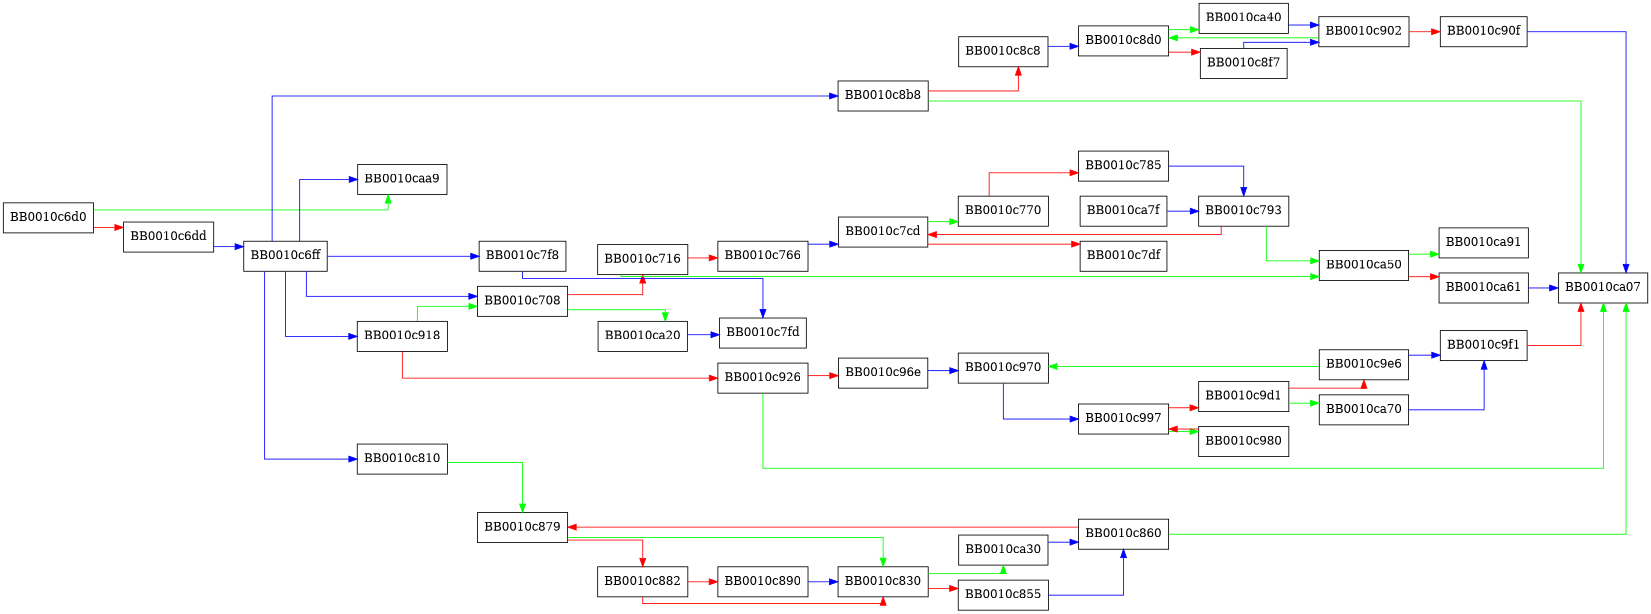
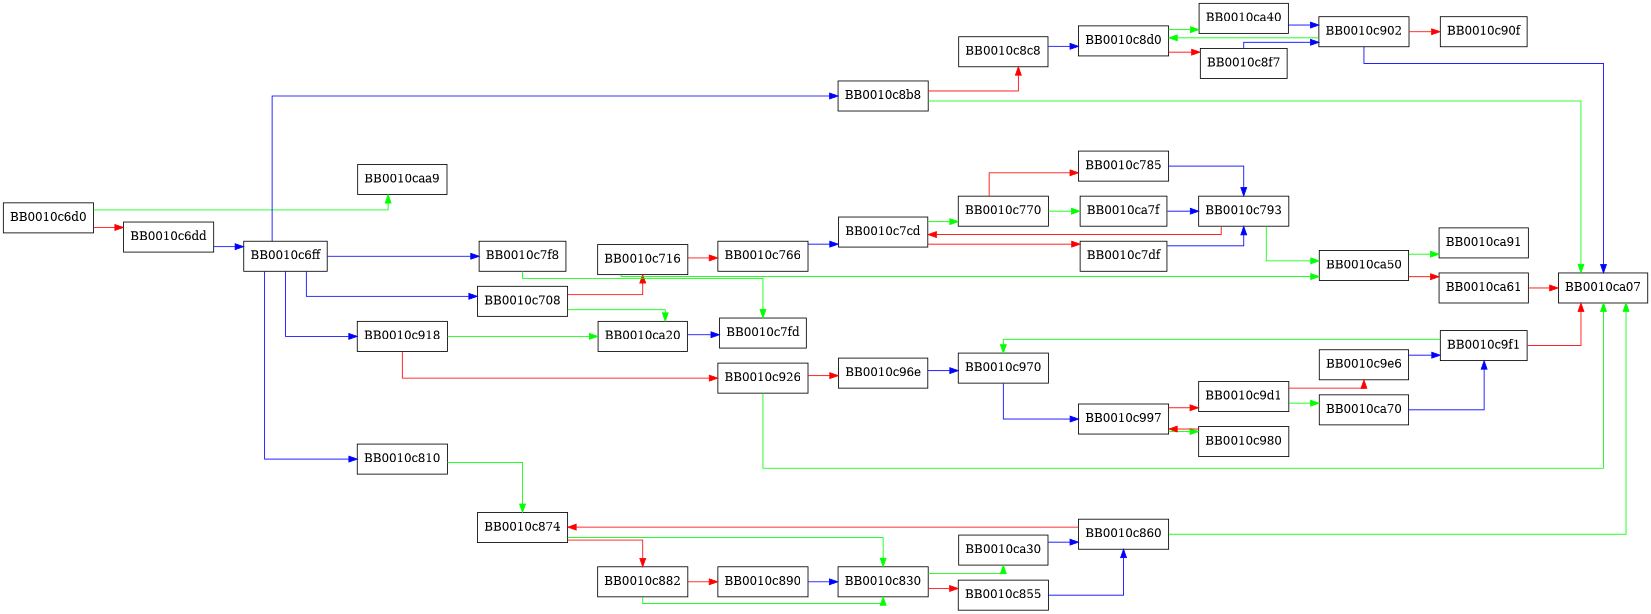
edge "BB0010c90f" -> "BB0010ca07": now "BB0010c902" -> "BB0010ca07"
edge "BB0010c6ff" -> "BB0010caa9": removed
edge "BB0010c770" -> "BB0010ca7f": added
edge "BB0010c7df" -> "BB0010c793": added
edge "BB0010c7f8" -> "BB0010c7fd": color blue -> green
edge "BB0010ca61" -> "BB0010ca07": color blue -> red
edge "BB0010c918" -> "BB0010c708": now "BB0010c918" -> "BB0010ca20"
edge "BB0010c9e6" -> "BB0010c970": now "BB0010c9f1" -> "BB0010c970"
node "BB0010c879": label "BB0010c879" -> "BB0010c874"
edge "BB0010c882" -> "BB0010c830": color red -> green
